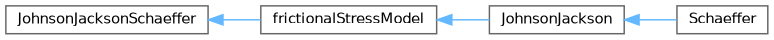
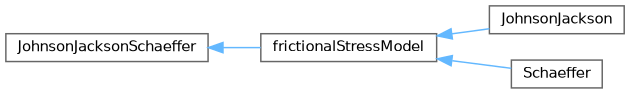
edge "Schaeffer" -> "JohnsonJackson": now "Schaeffer" -> "frictionalStressModel"
